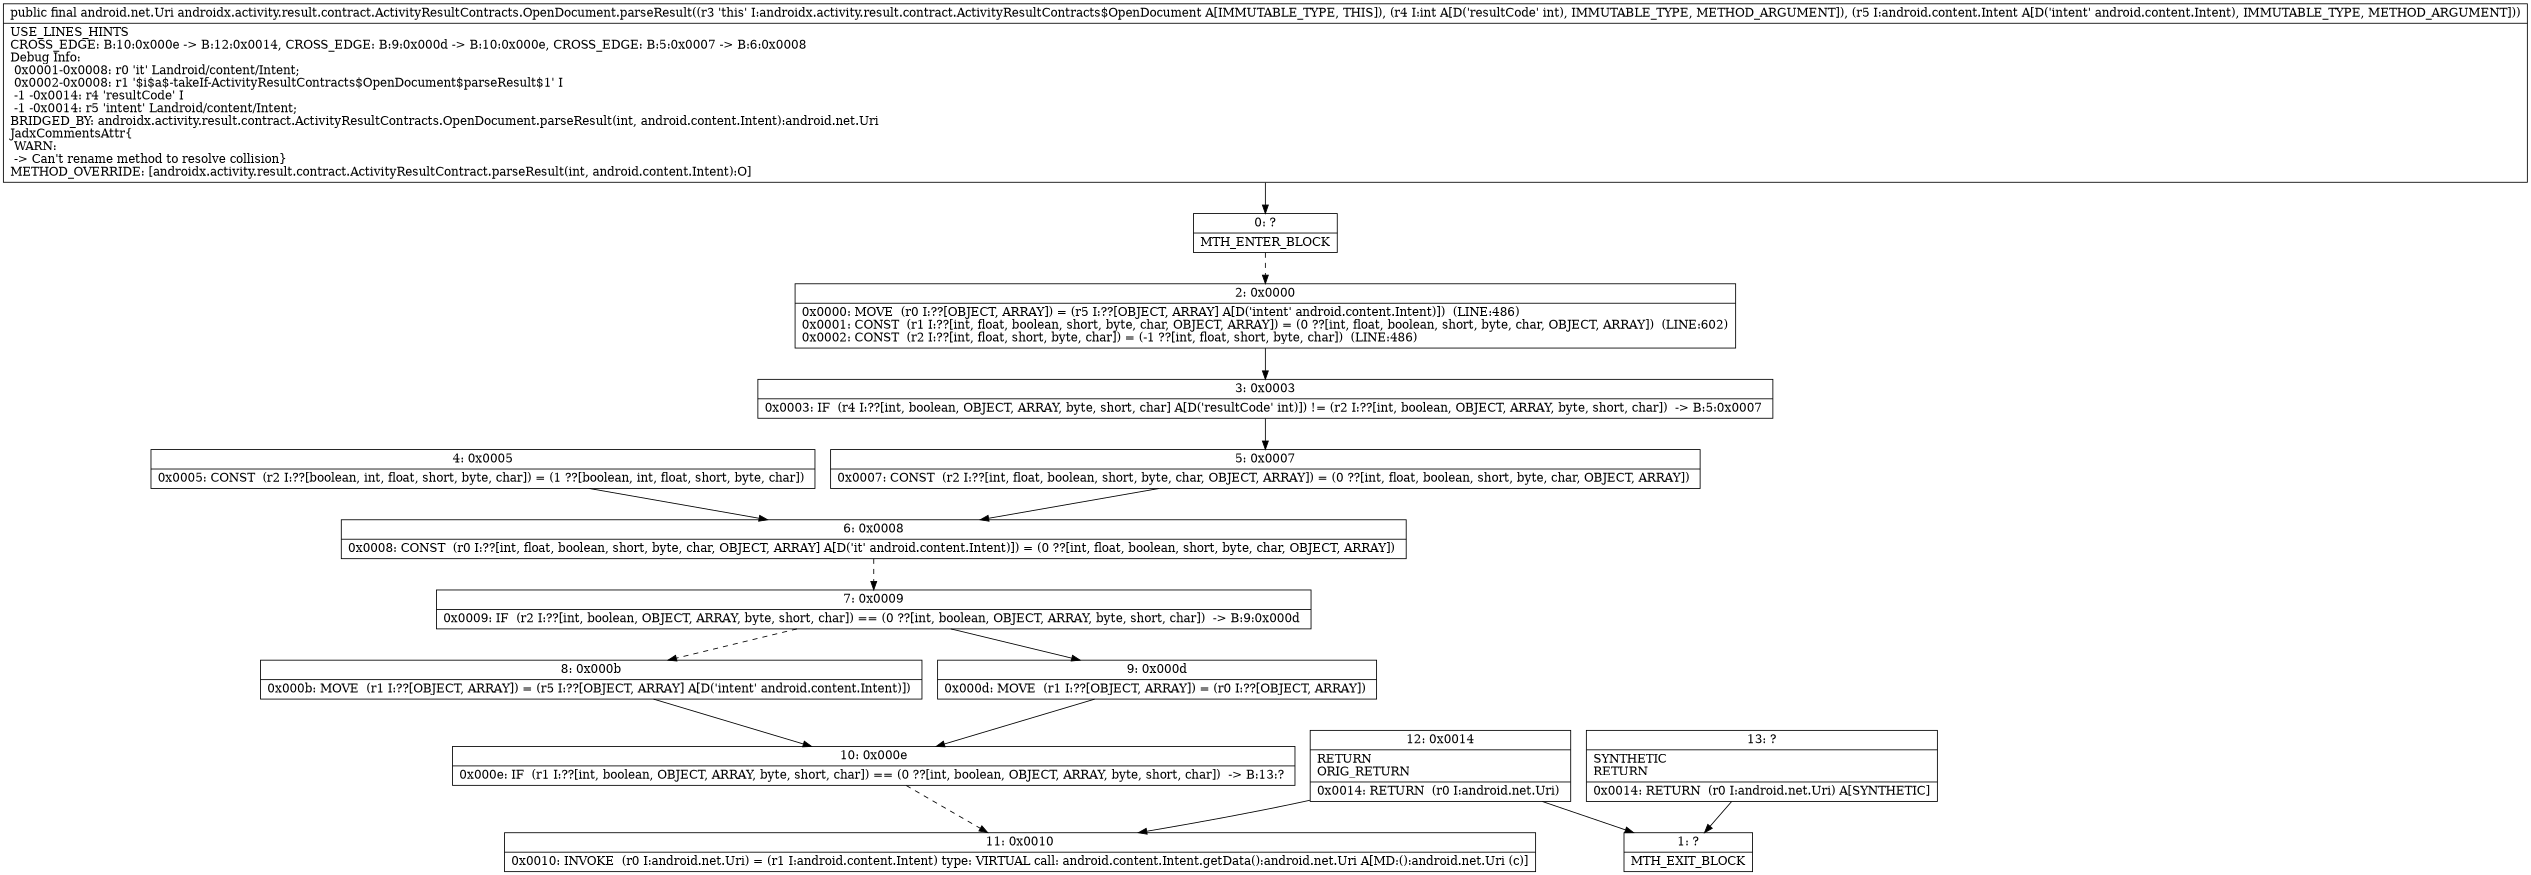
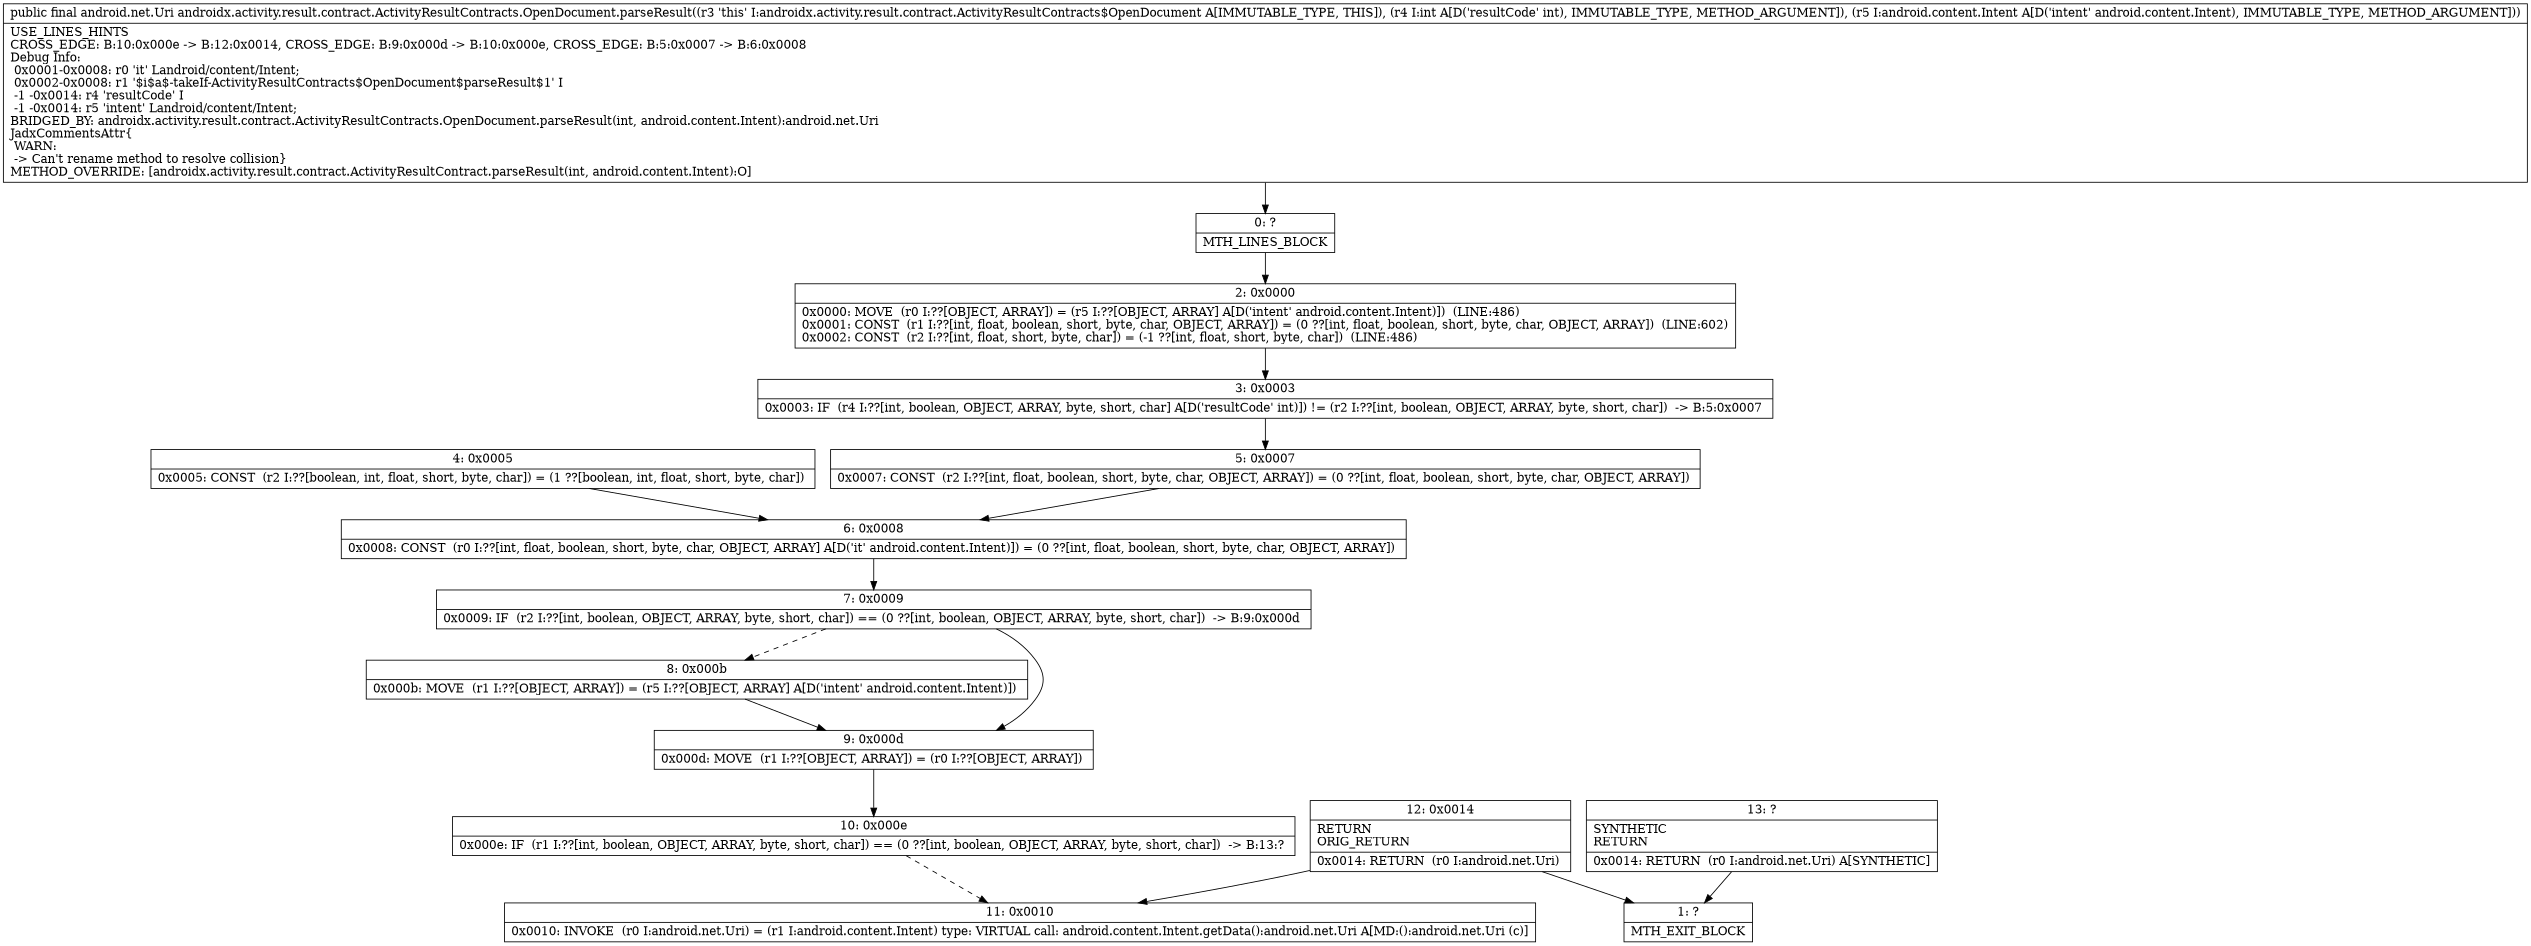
node "0: ?": text "MTH_ENTER_BLOCK" -> "MTH_LINES_BLOCK"
edge "0: ?" -> "2: 0x0000": style dashed -> solid
edge "6: 0x0008" -> "7: 0x0009": style dashed -> solid
edge "8: 0x000b" -> "10: 0x000e": now "8: 0x000b" -> "9: 0x000d"
